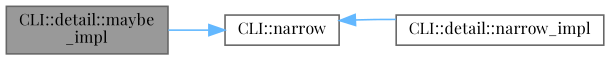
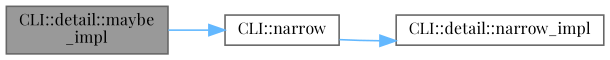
edge "CLI::detail::narrow_impl" -> "CLI::narrow": reversed
